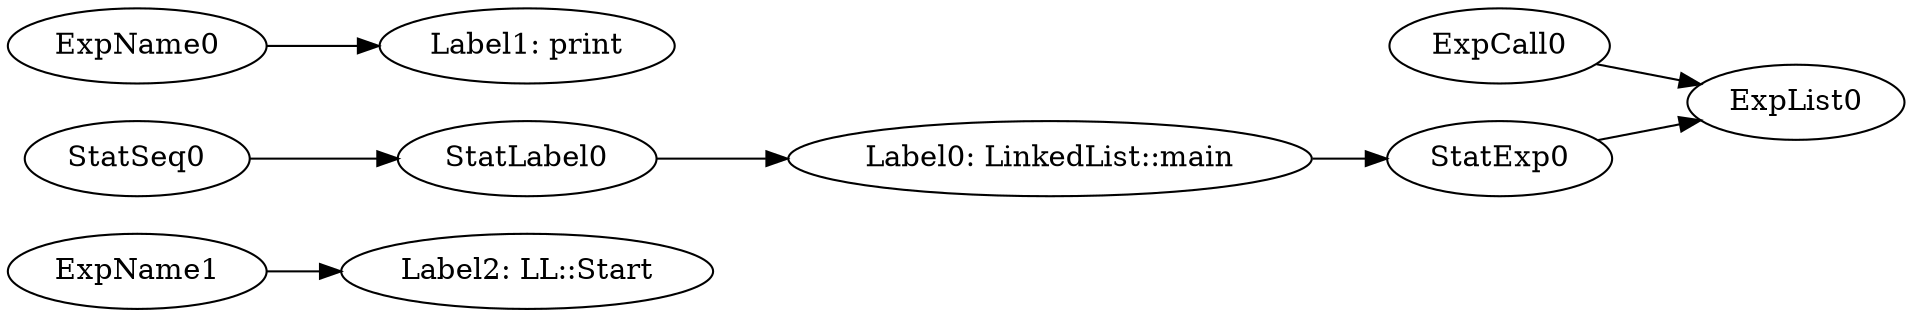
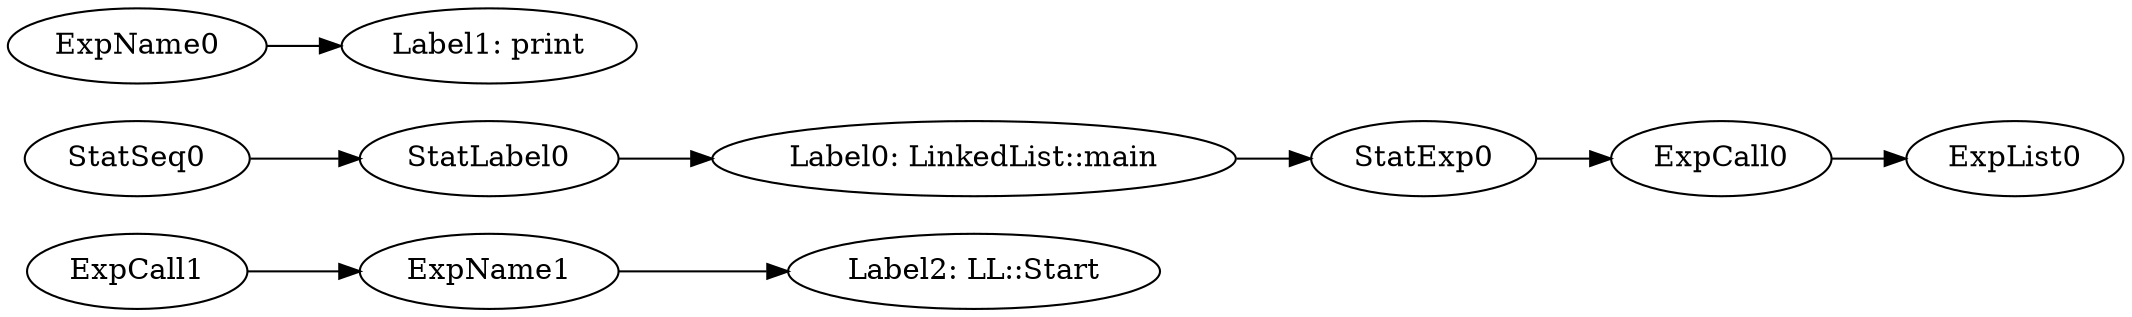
edge "StatExp0" -> "ExpList0": now "StatExp0" -> "ExpCall0"
node "ExpCall1": added
